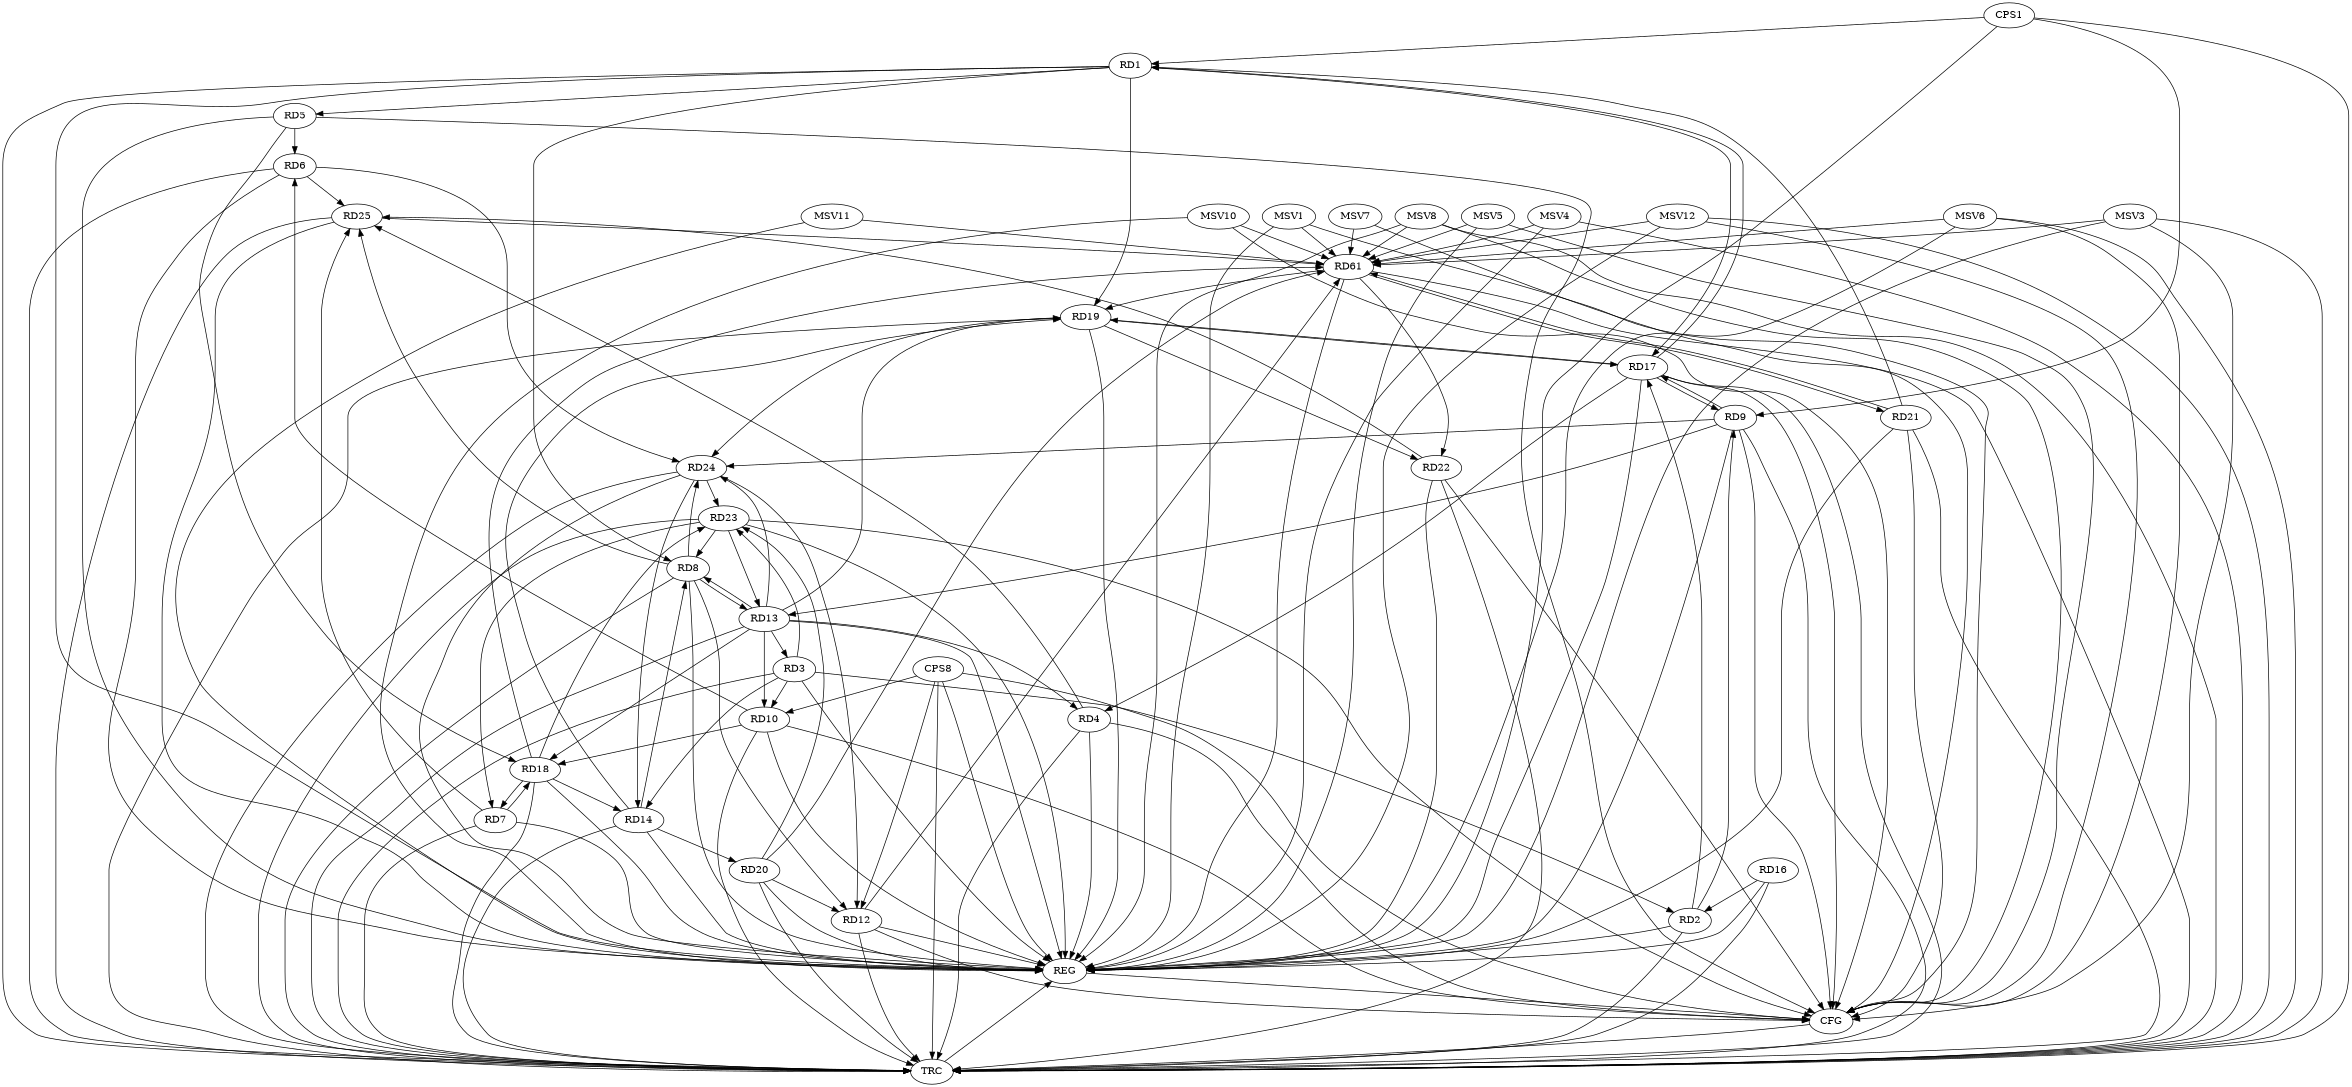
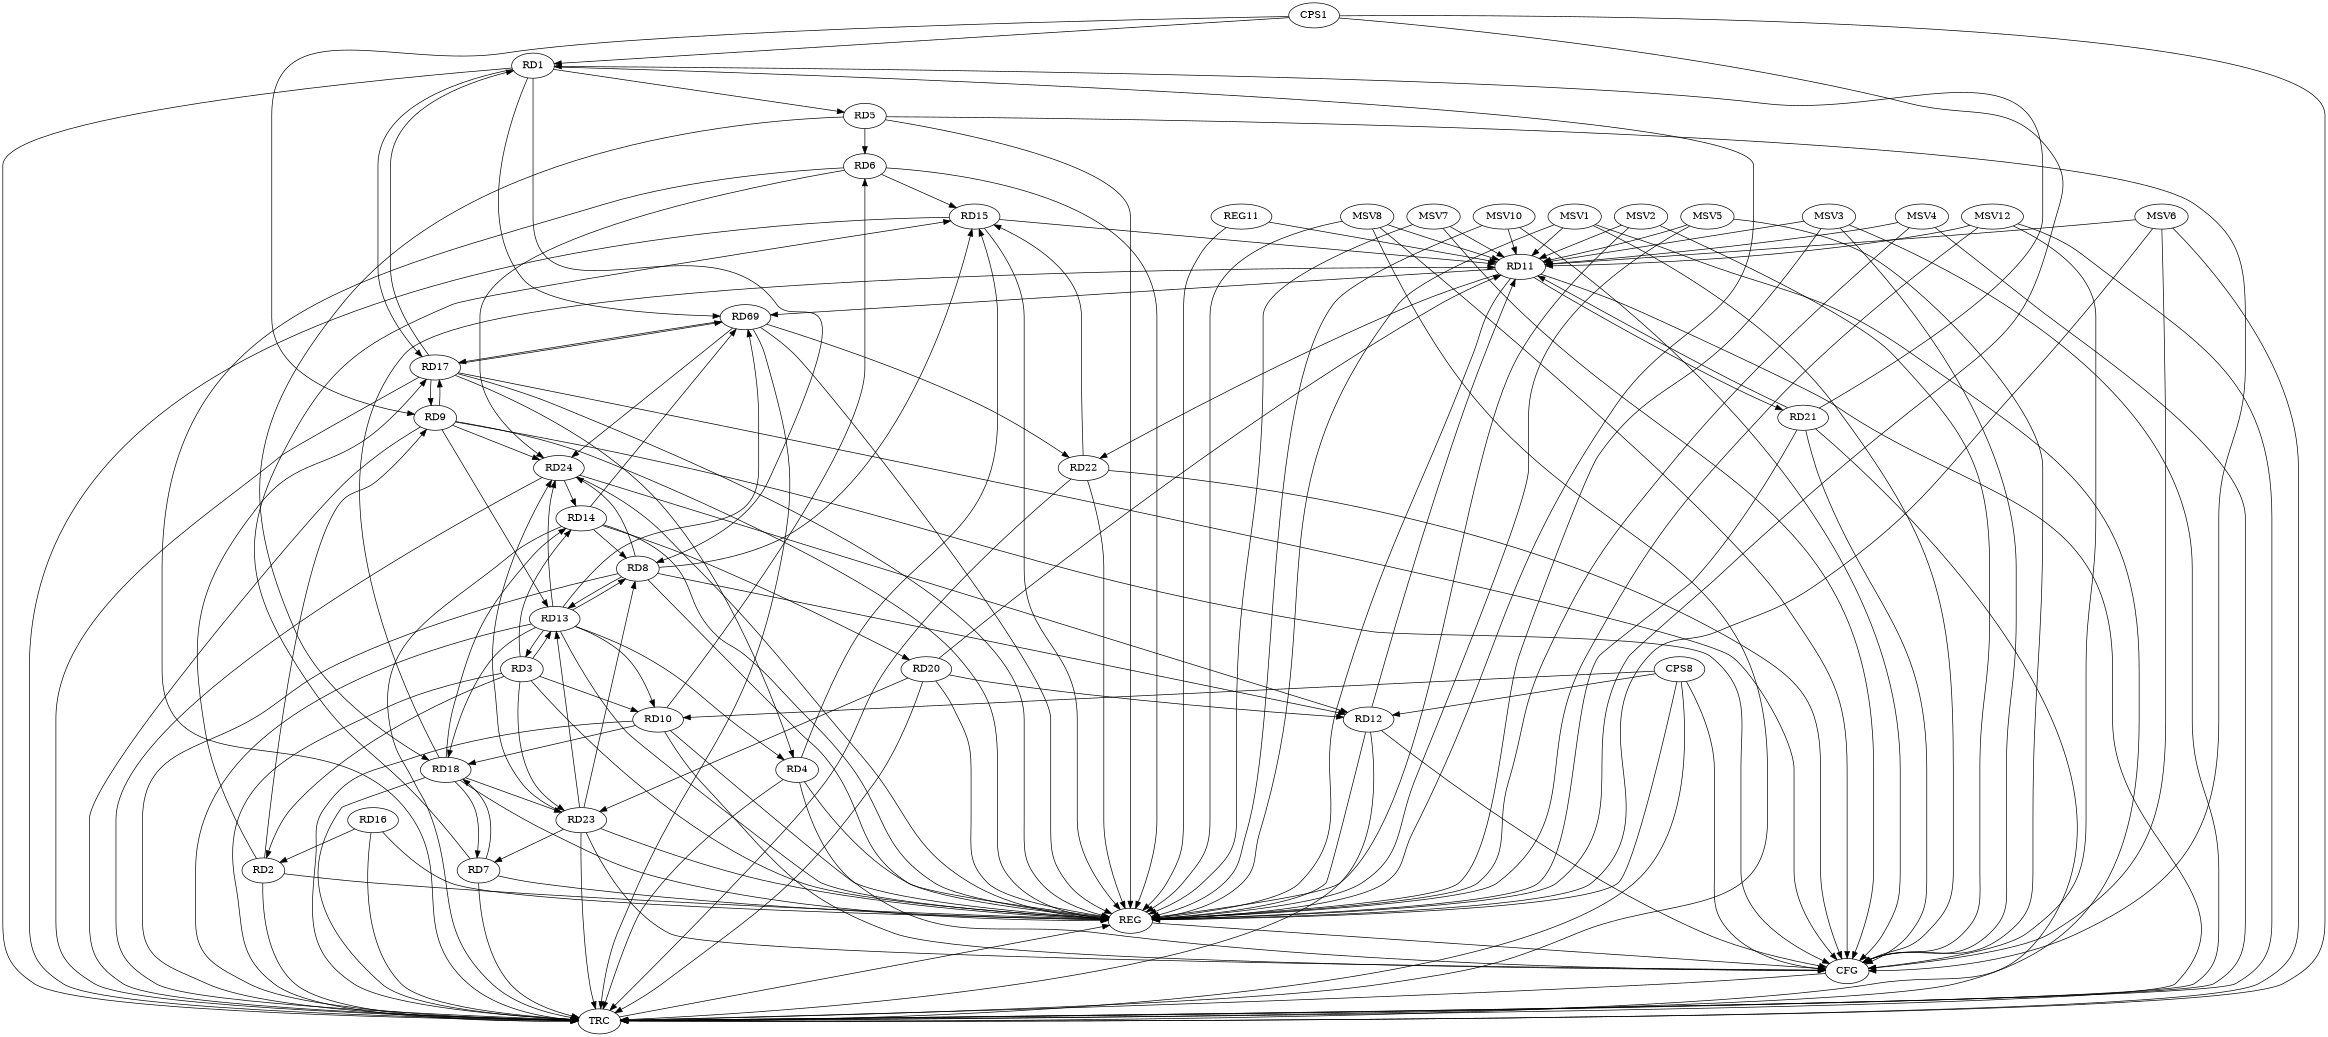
node "RD25": label "RD25" -> "RD15"
node "MSV11": label "MSV11" -> "REG11"
node "MSV2": added
node "RD61": label "RD61" -> "RD11"
node "RD19": label "RD19" -> "RD69"
edge "RD24" -> "RD23": reversed
edge "MSV7" -> "REG": added
edge "RD3" -> "RD13": added
edge "MSV1" -> "TRC": added
